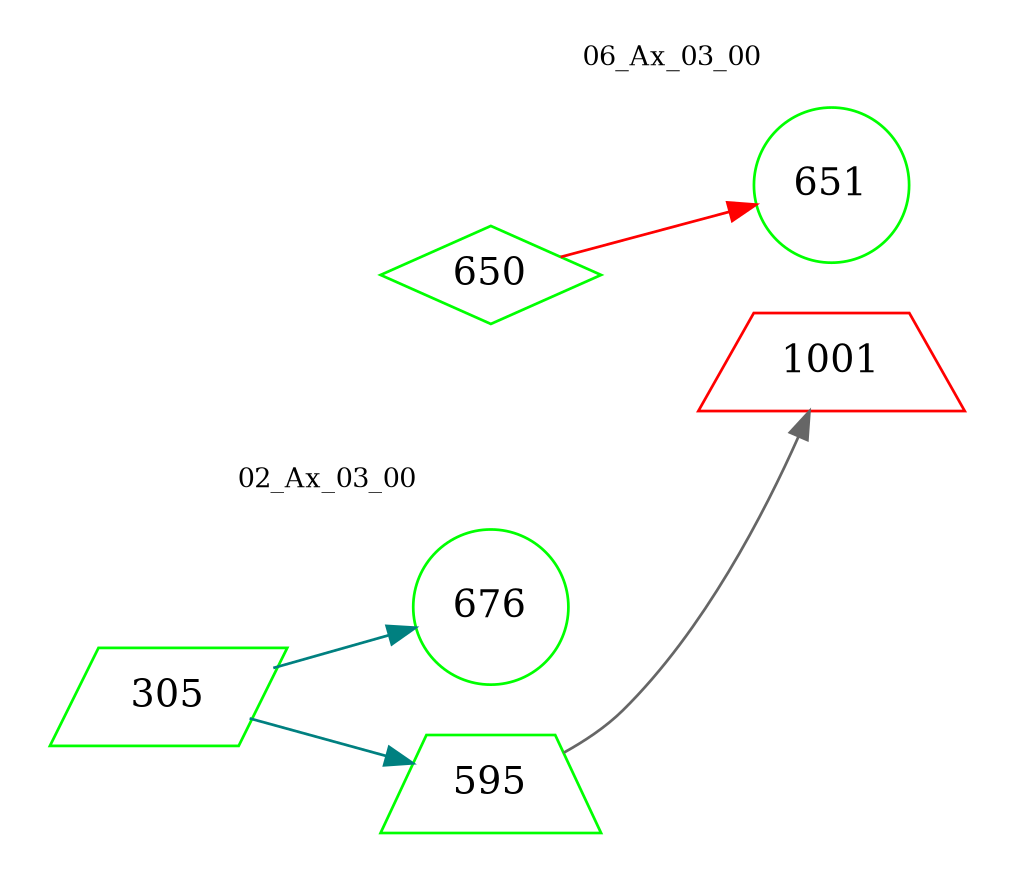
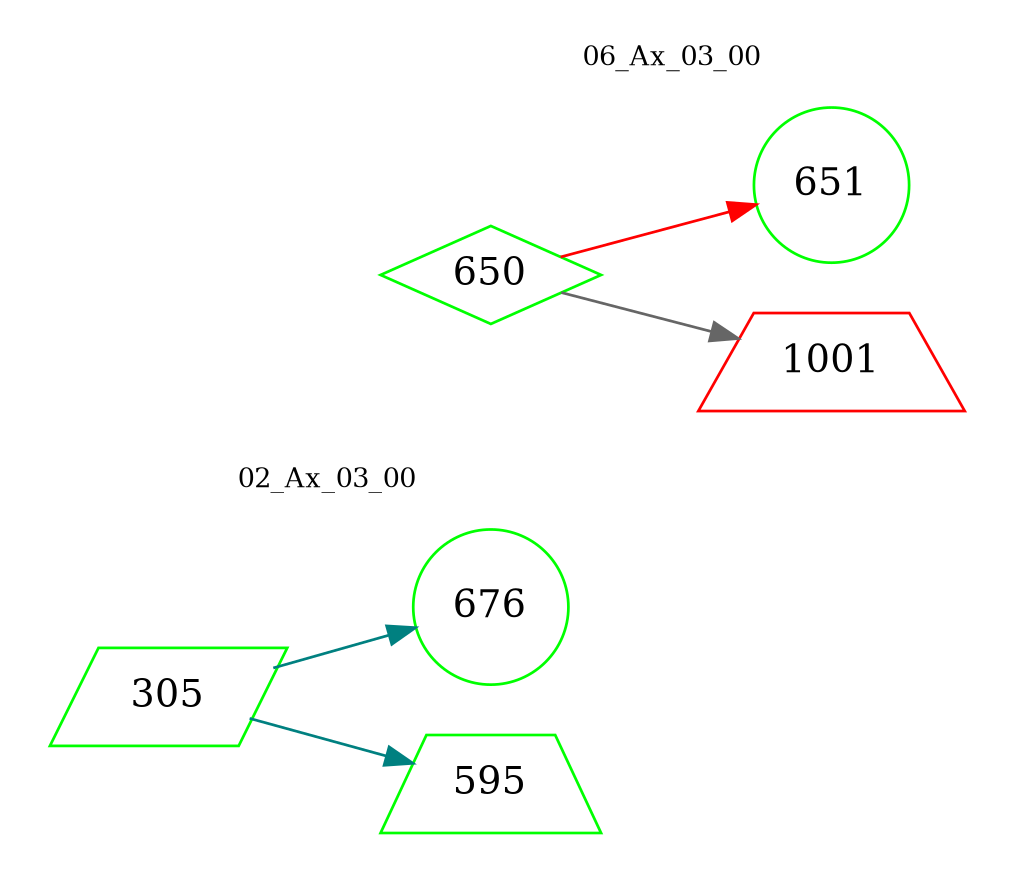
edge "595" -> "1001": now "650" -> "1001"
